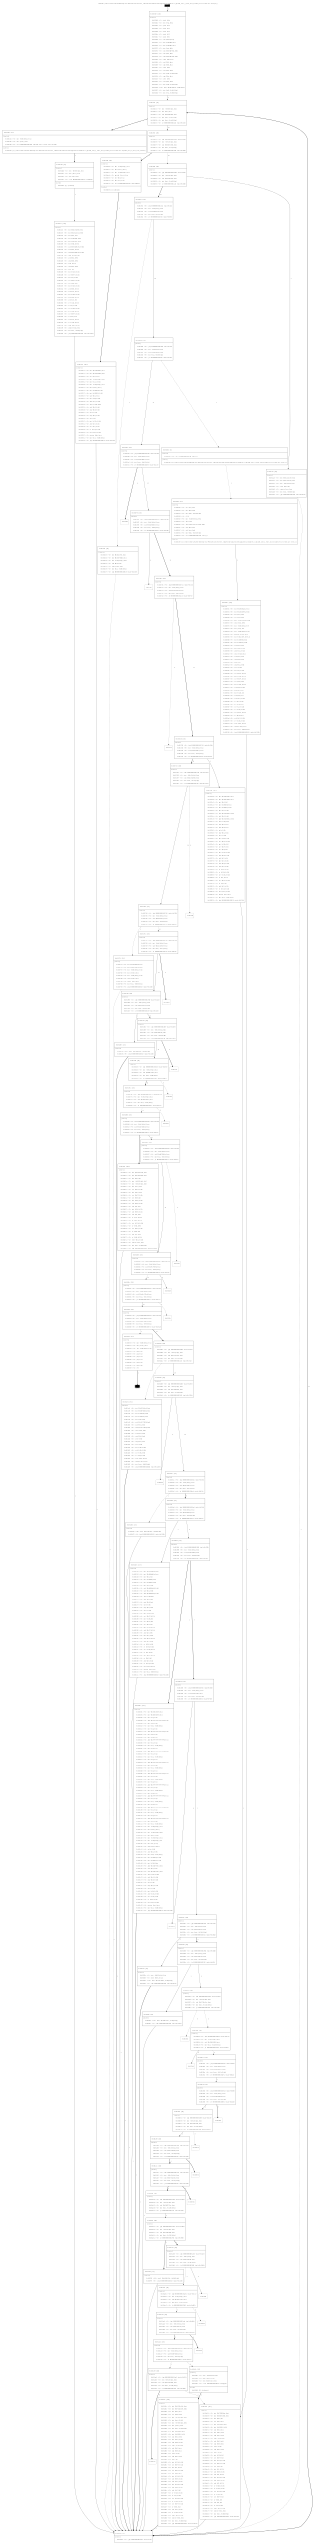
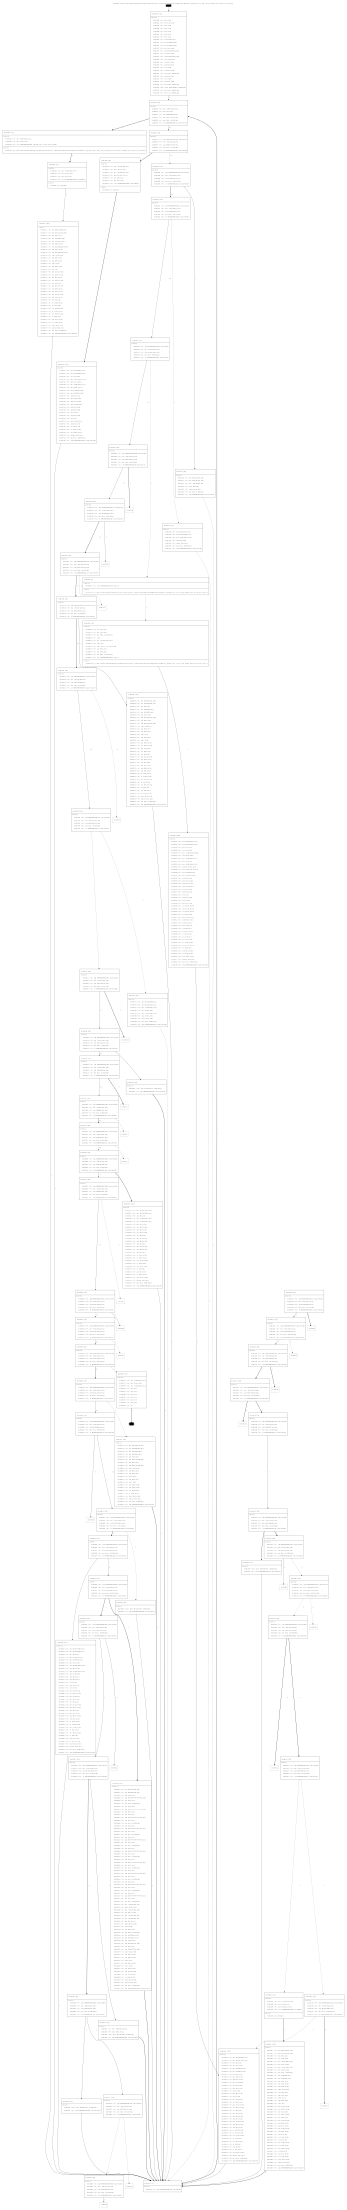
node "0x4019ac [28]": removed
